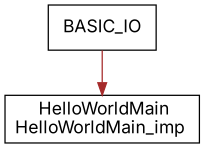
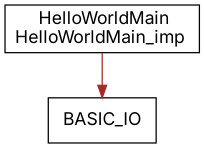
edge "BASIC_IO" -> "HelloWorldMain HelloWorldMain_imp": reversed
